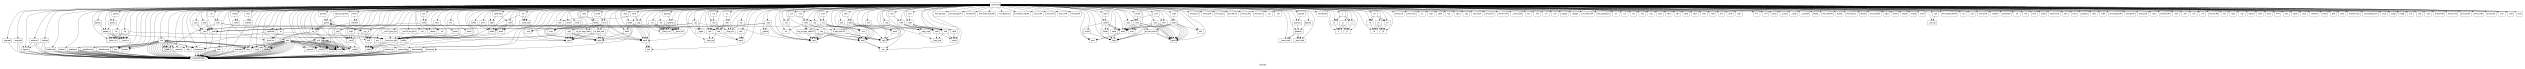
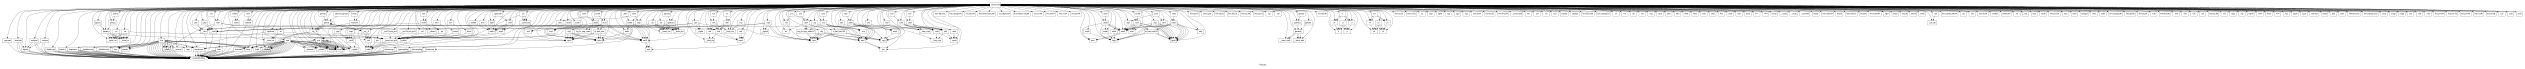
node "fmaxf": added
